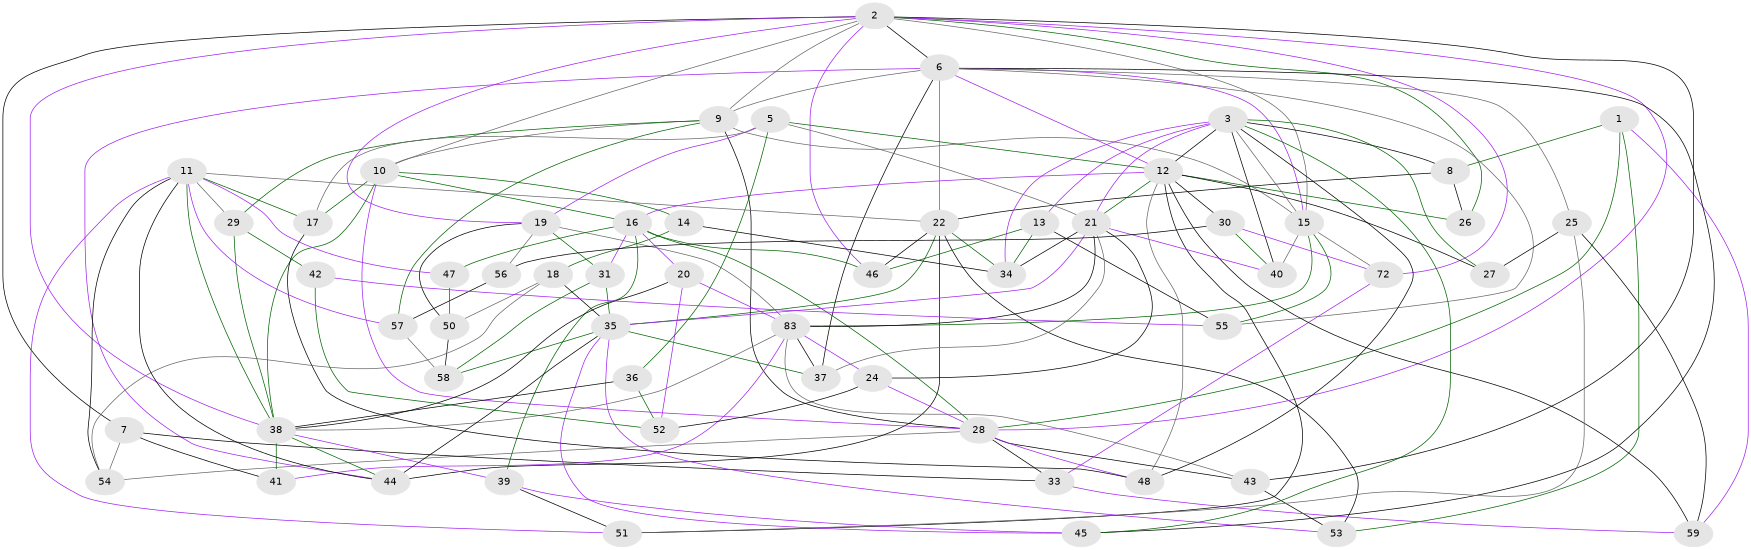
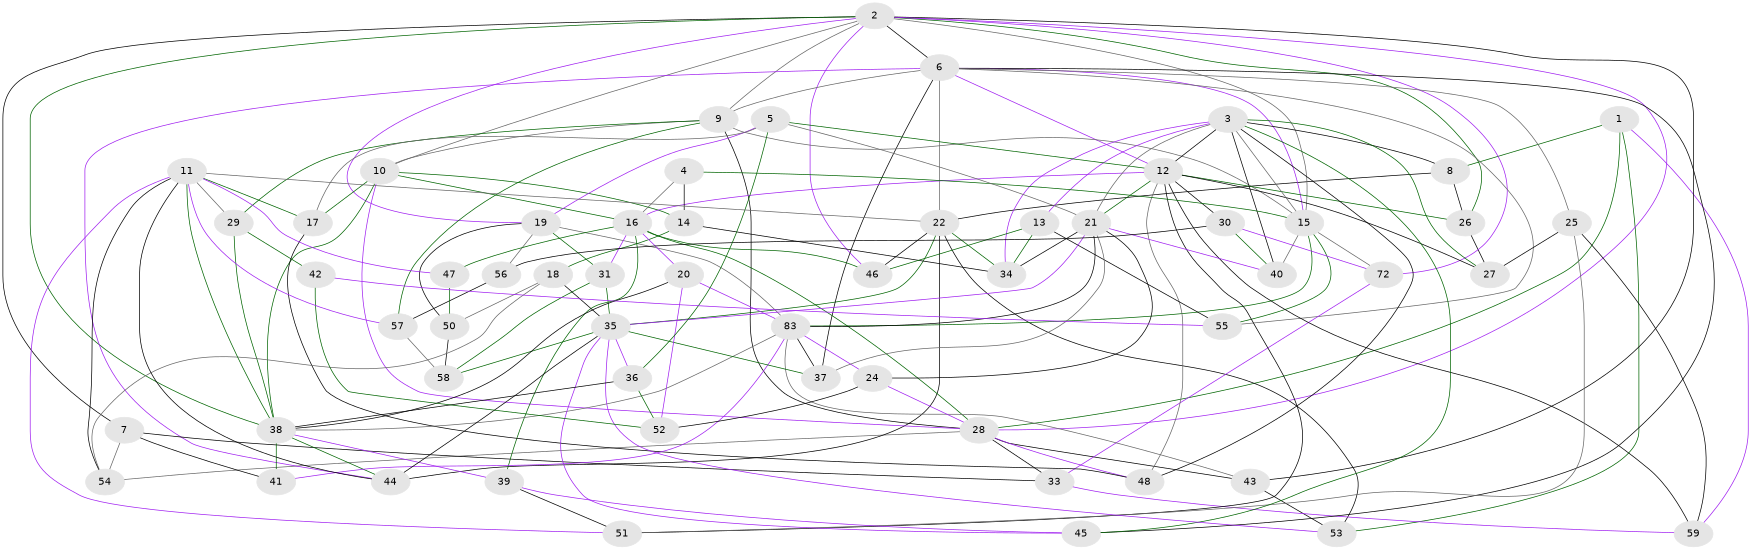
edge "2" -- "38": color purple -> darkgreen
edge "3" -- "21": color purple -> gray40
node "4": added
edge "26" -- "27": added
edge "35" -- "36": added
